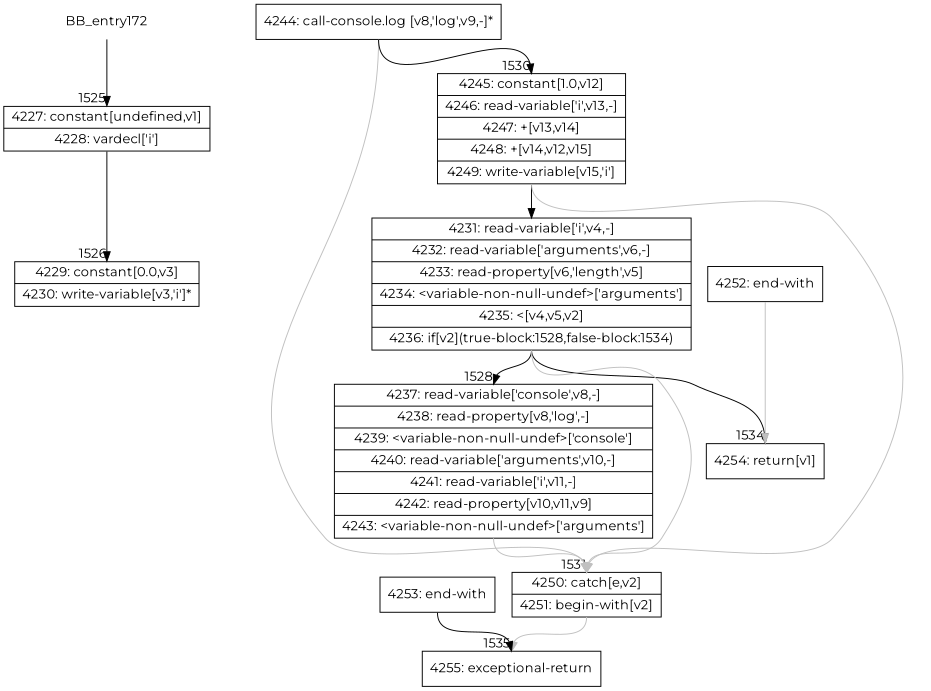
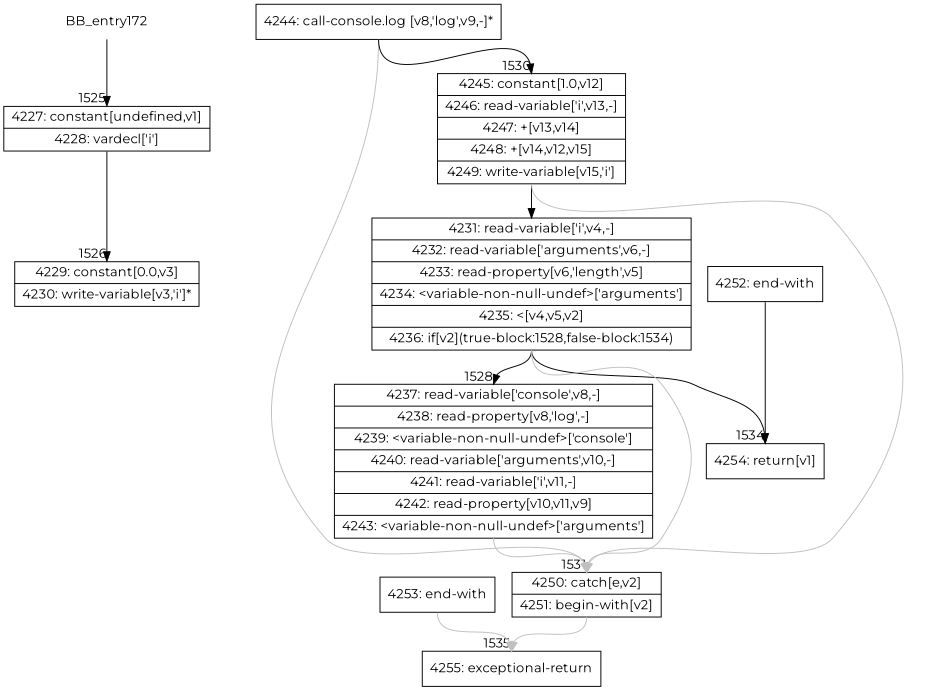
edge "4252: end-with" -> "4254: return[v1]": color gray -> black
edge "4253: end-with" -> "4255: exceptional-return": color black -> gray
